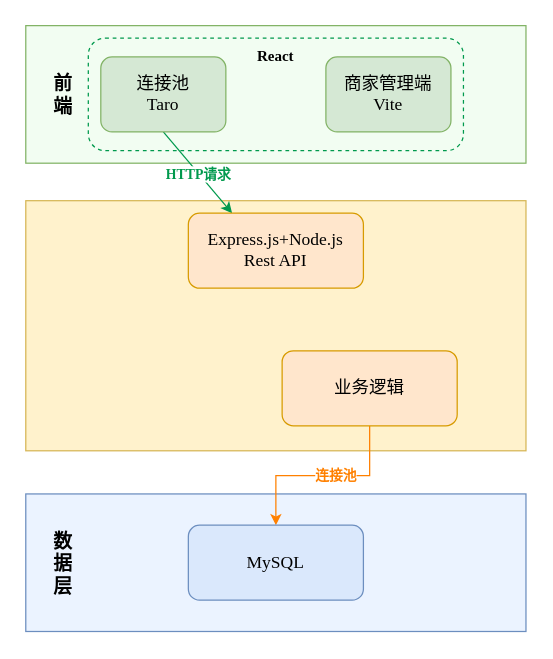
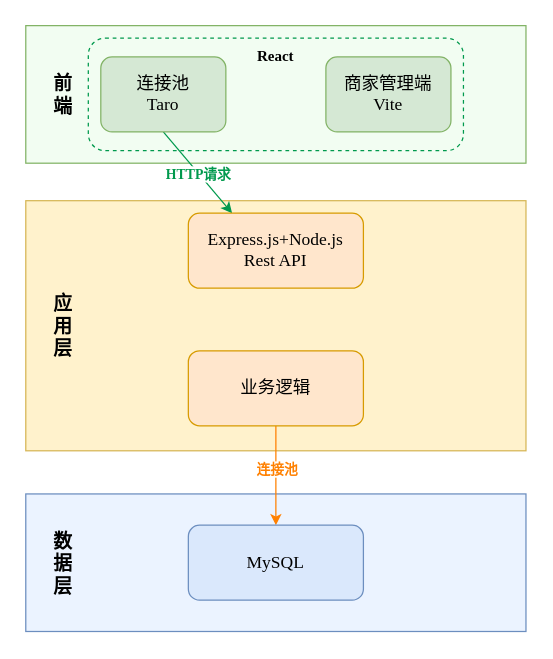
node "应用层": added
node "业务逻辑": moved (369, 388) -> (276, 388)
